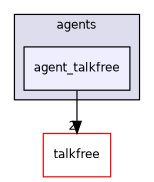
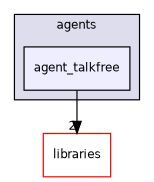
node "talkfree": label "talkfree" -> "libraries"
